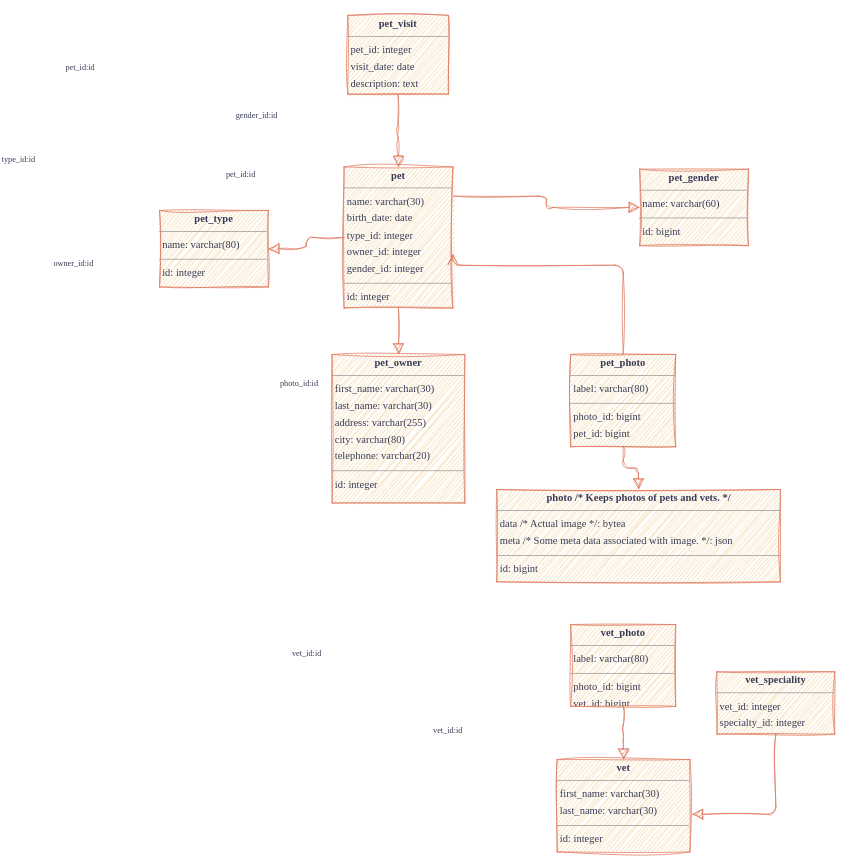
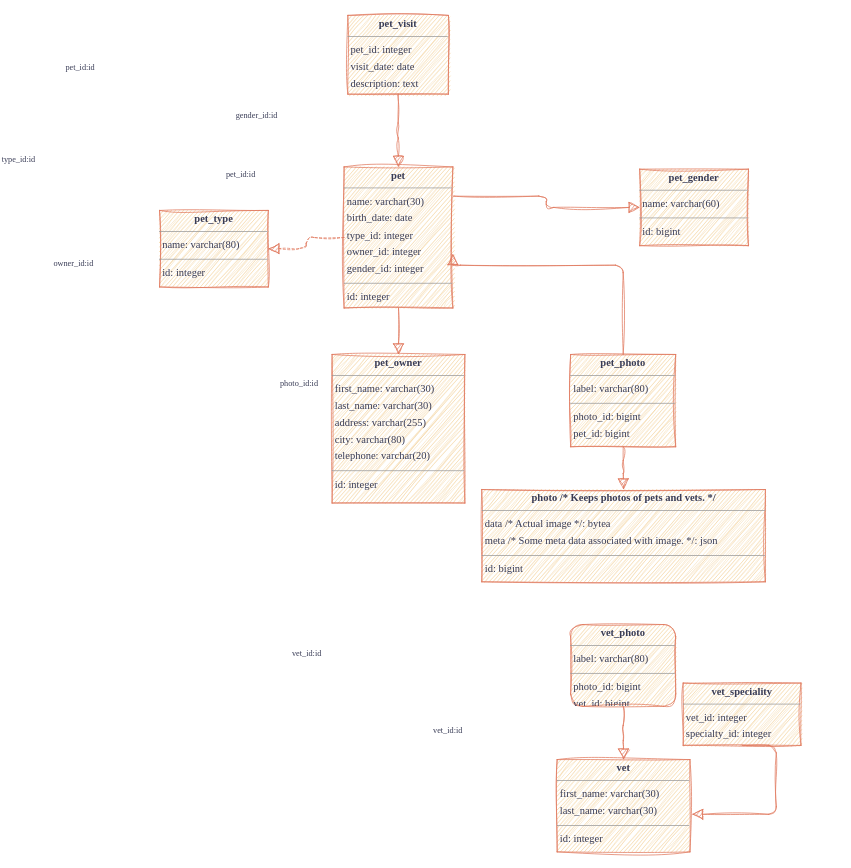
edge "pet name: varchar(30) birth_date: date type_id: integer owner_id: integer gender_id: integer id: integer" -> "pet_type name: varchar(80) id: integer": style solid -> dashed
edge "pet_photo label: varchar(80) photo_id: bigint pet_id: bigint" -> "pet name: varchar(30) birth_date: date type_id: integer owner_id: integer gender_id: integer id: integer": arrowhead open -> block
node "photo /* Keeps photos of pets and vets. */ data /* Actual image */: bytea meta /* Some meta data associated with image. */: json id: bigint": moved (638, 536) -> (623, 536)
node "vet_photo label: varchar(80) photo_id: bigint vet_id: bigint": shape rectangle -> rounded rectangle
node "vet_speciality vet_id: integer specialty_id: integer": moved (776, 703) -> (742, 714)
